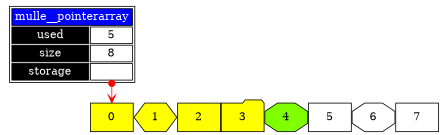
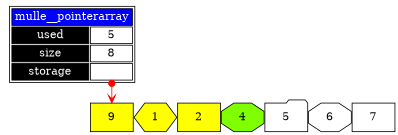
node "0": label "0" -> "9"
node "3": removed
node "5": shape box -> folder
